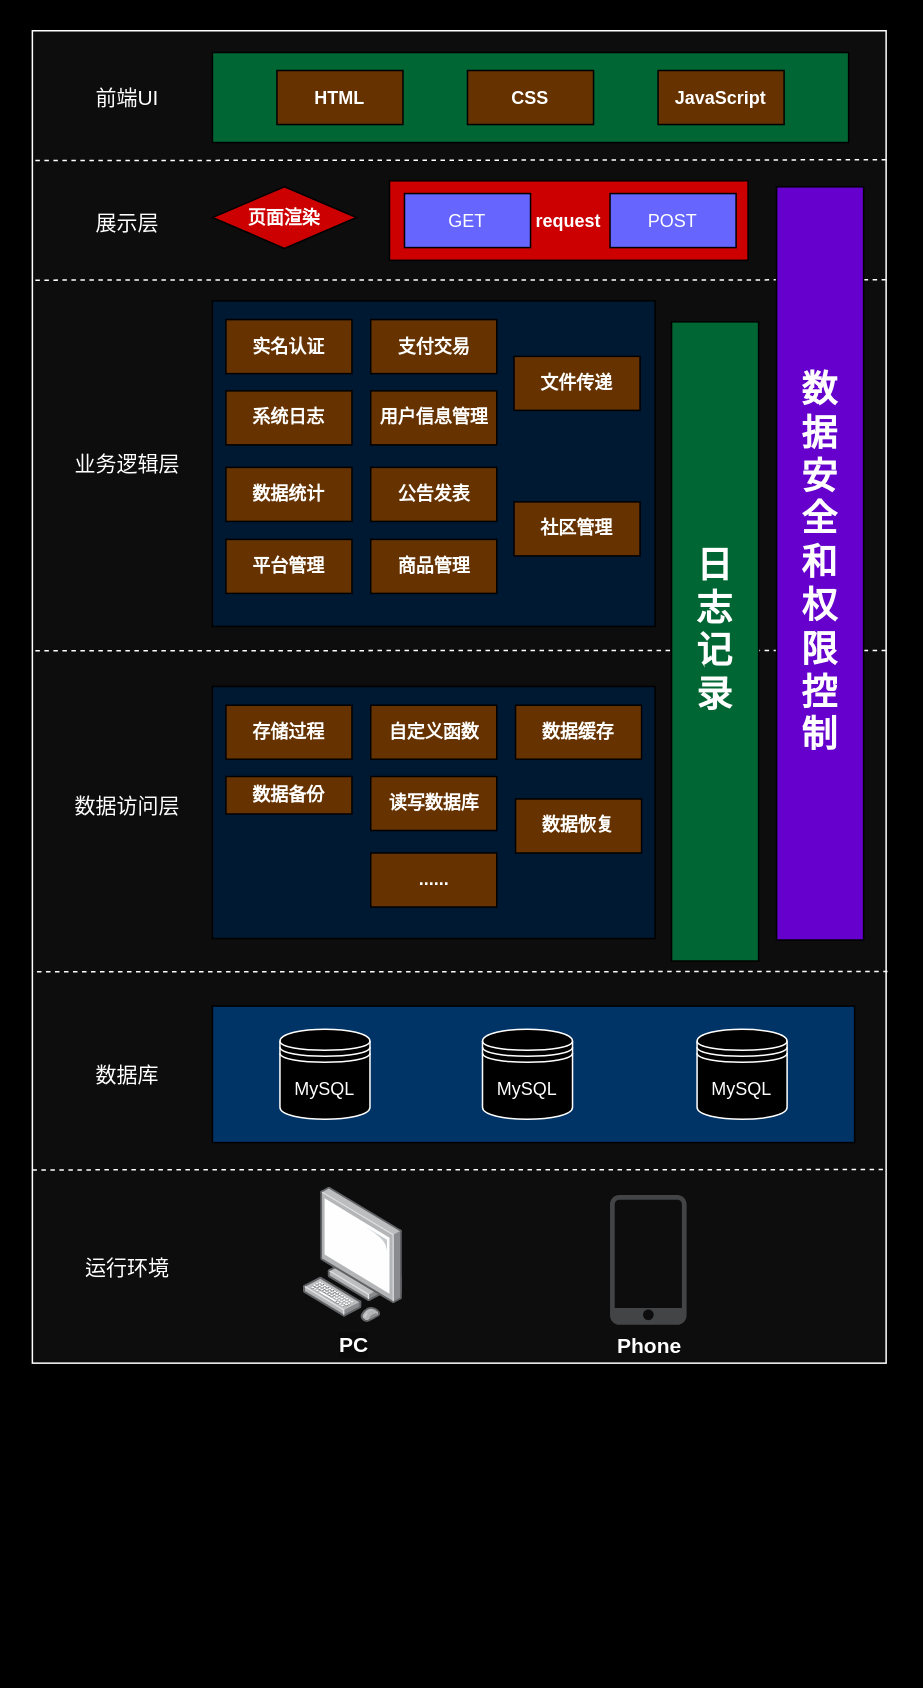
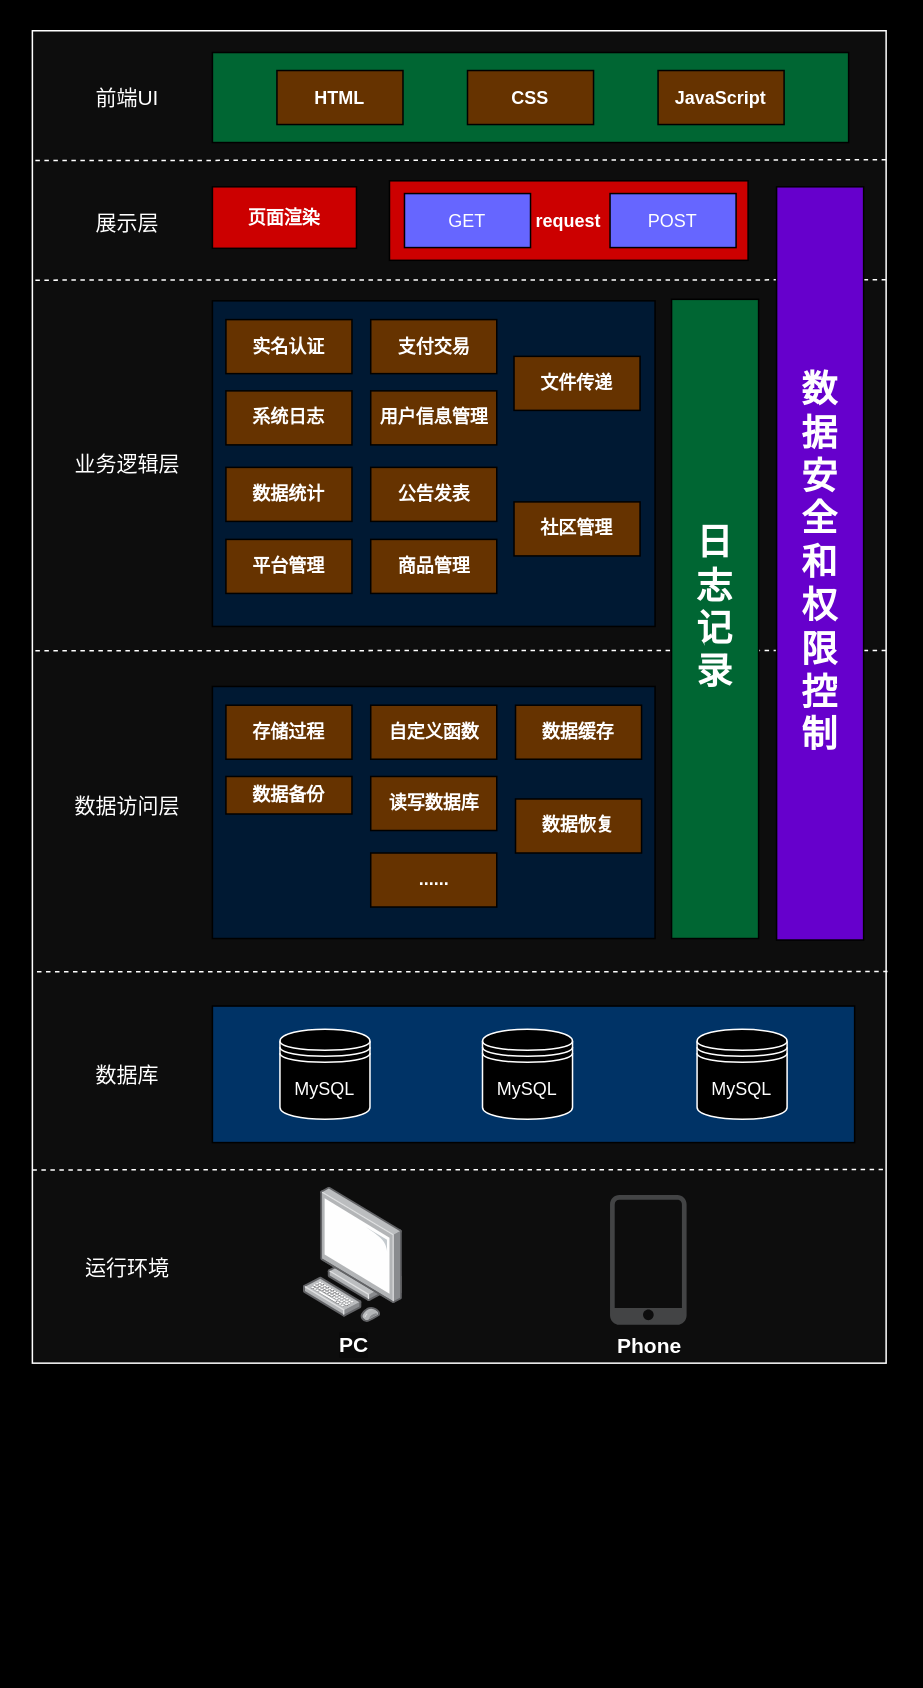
node "页面渲染": shape diamond -> rectangle
node "日 志 记 录": moved (715, 641) -> (715, 619)
